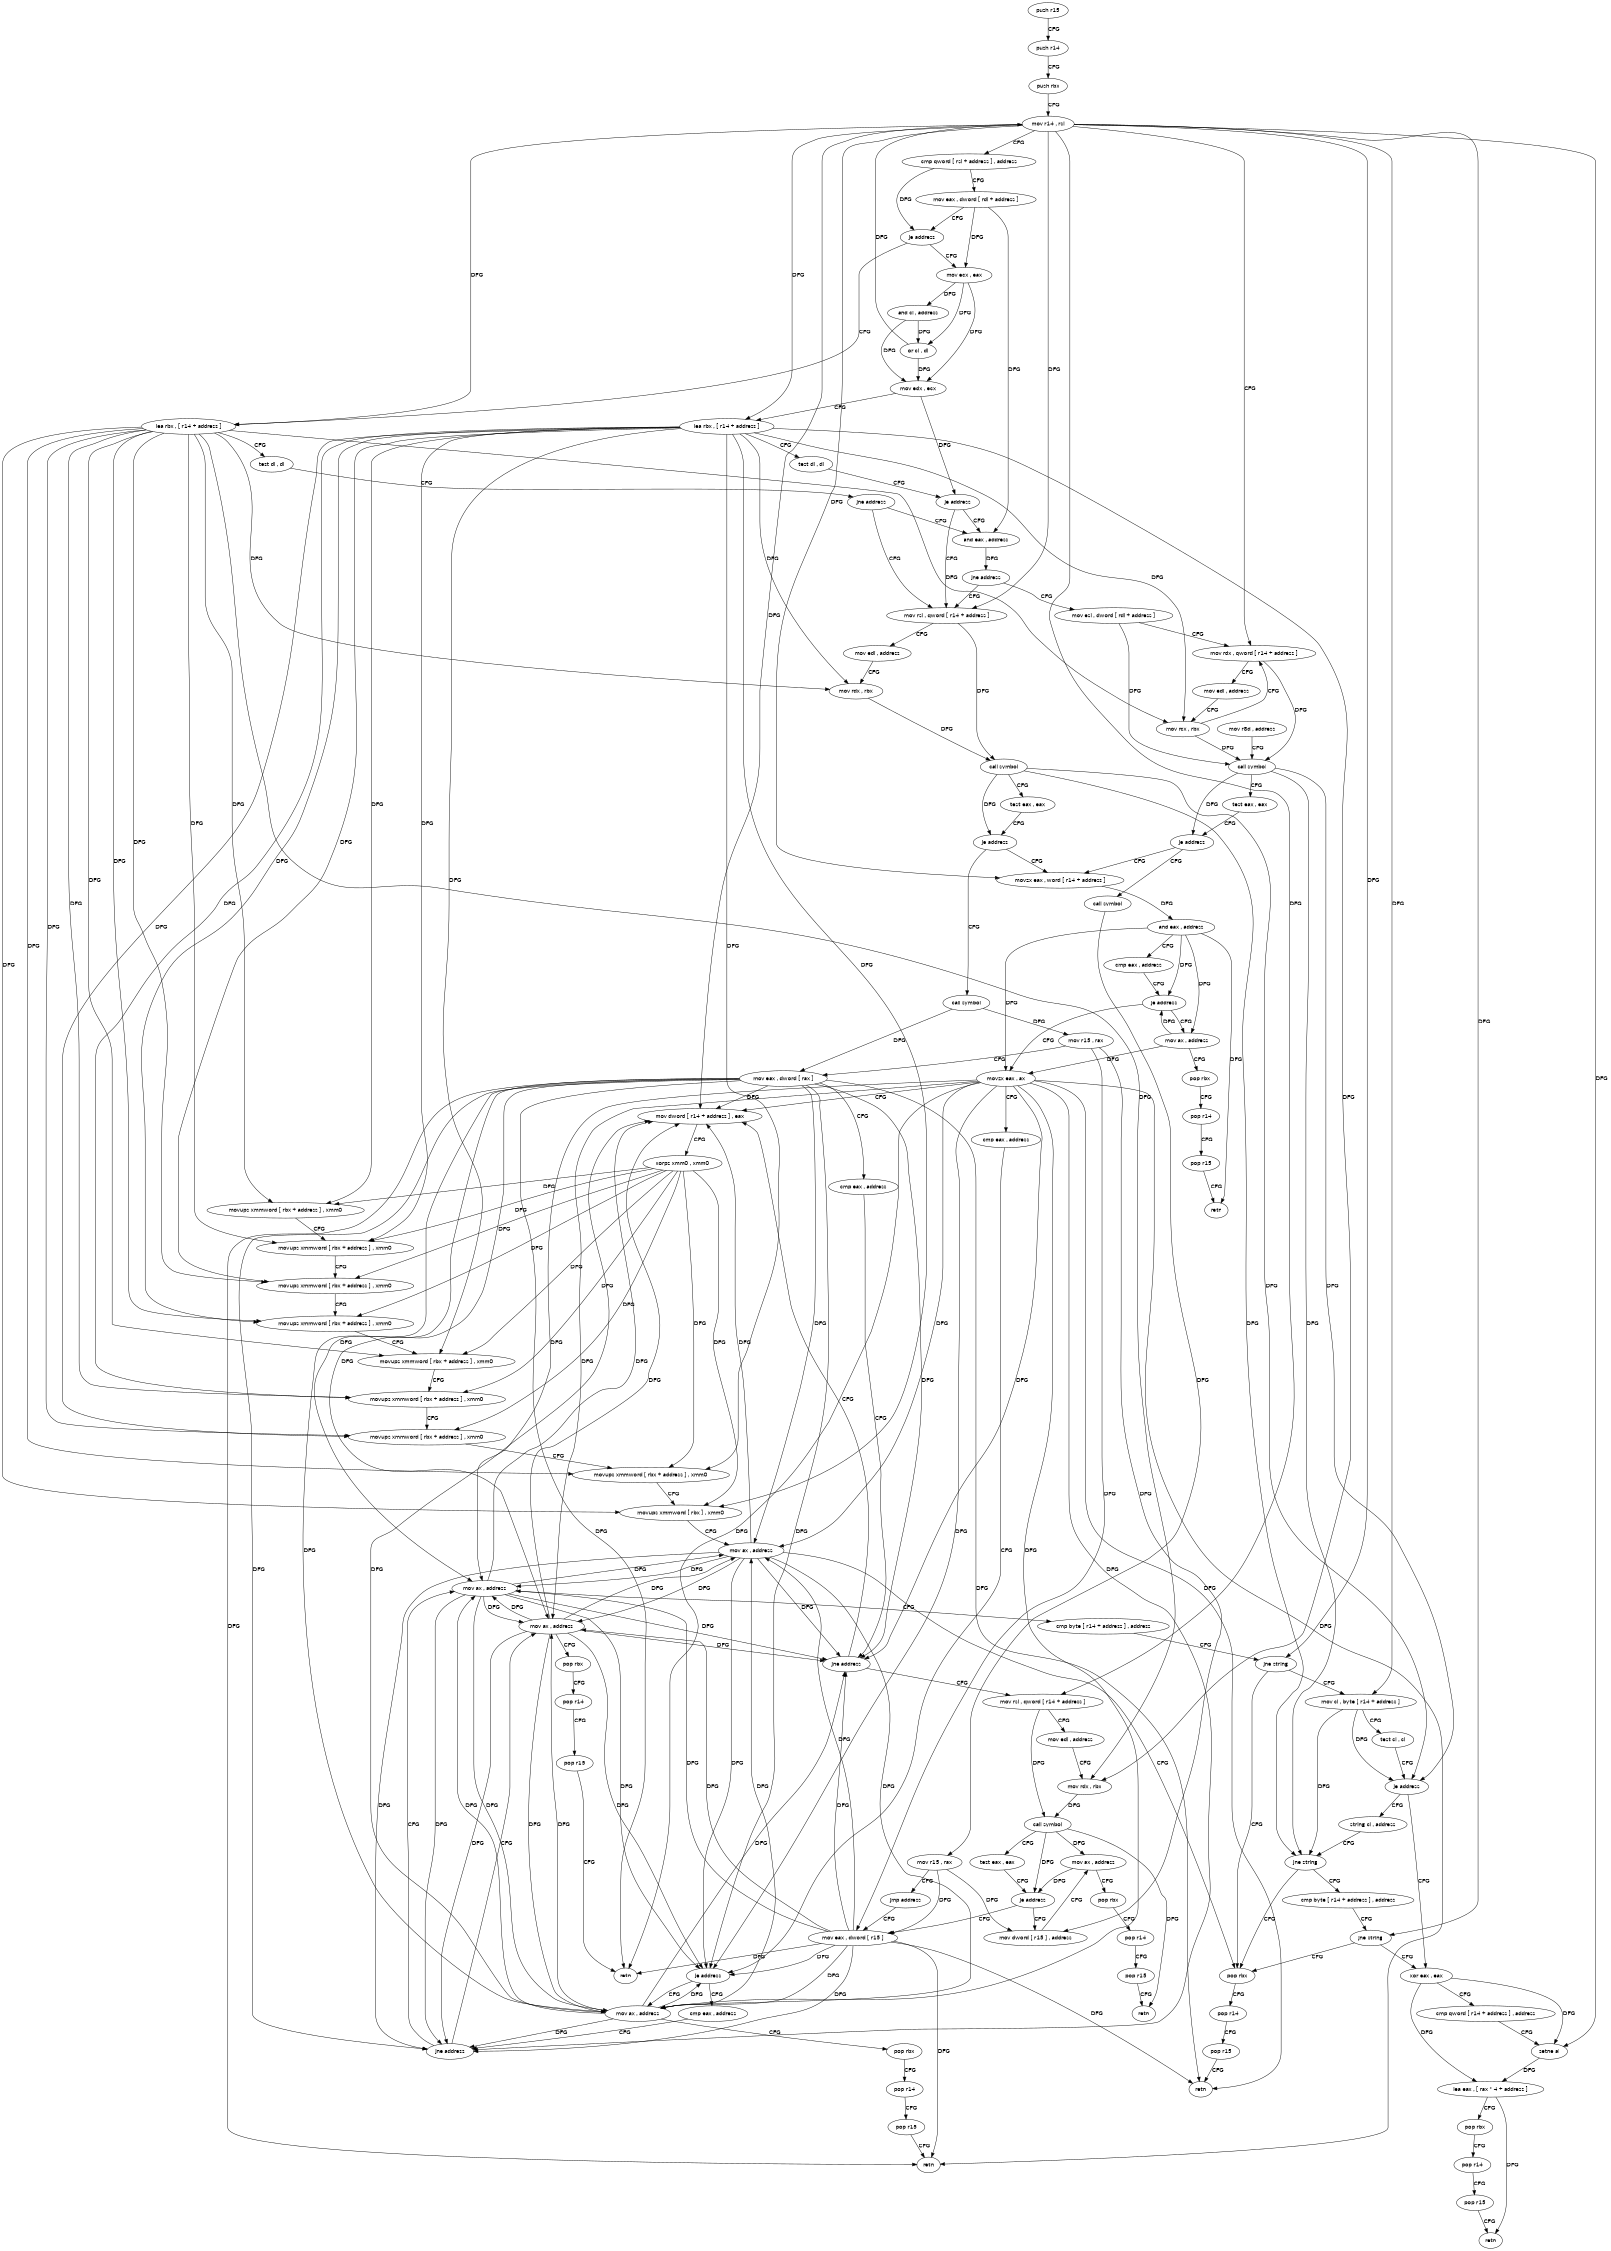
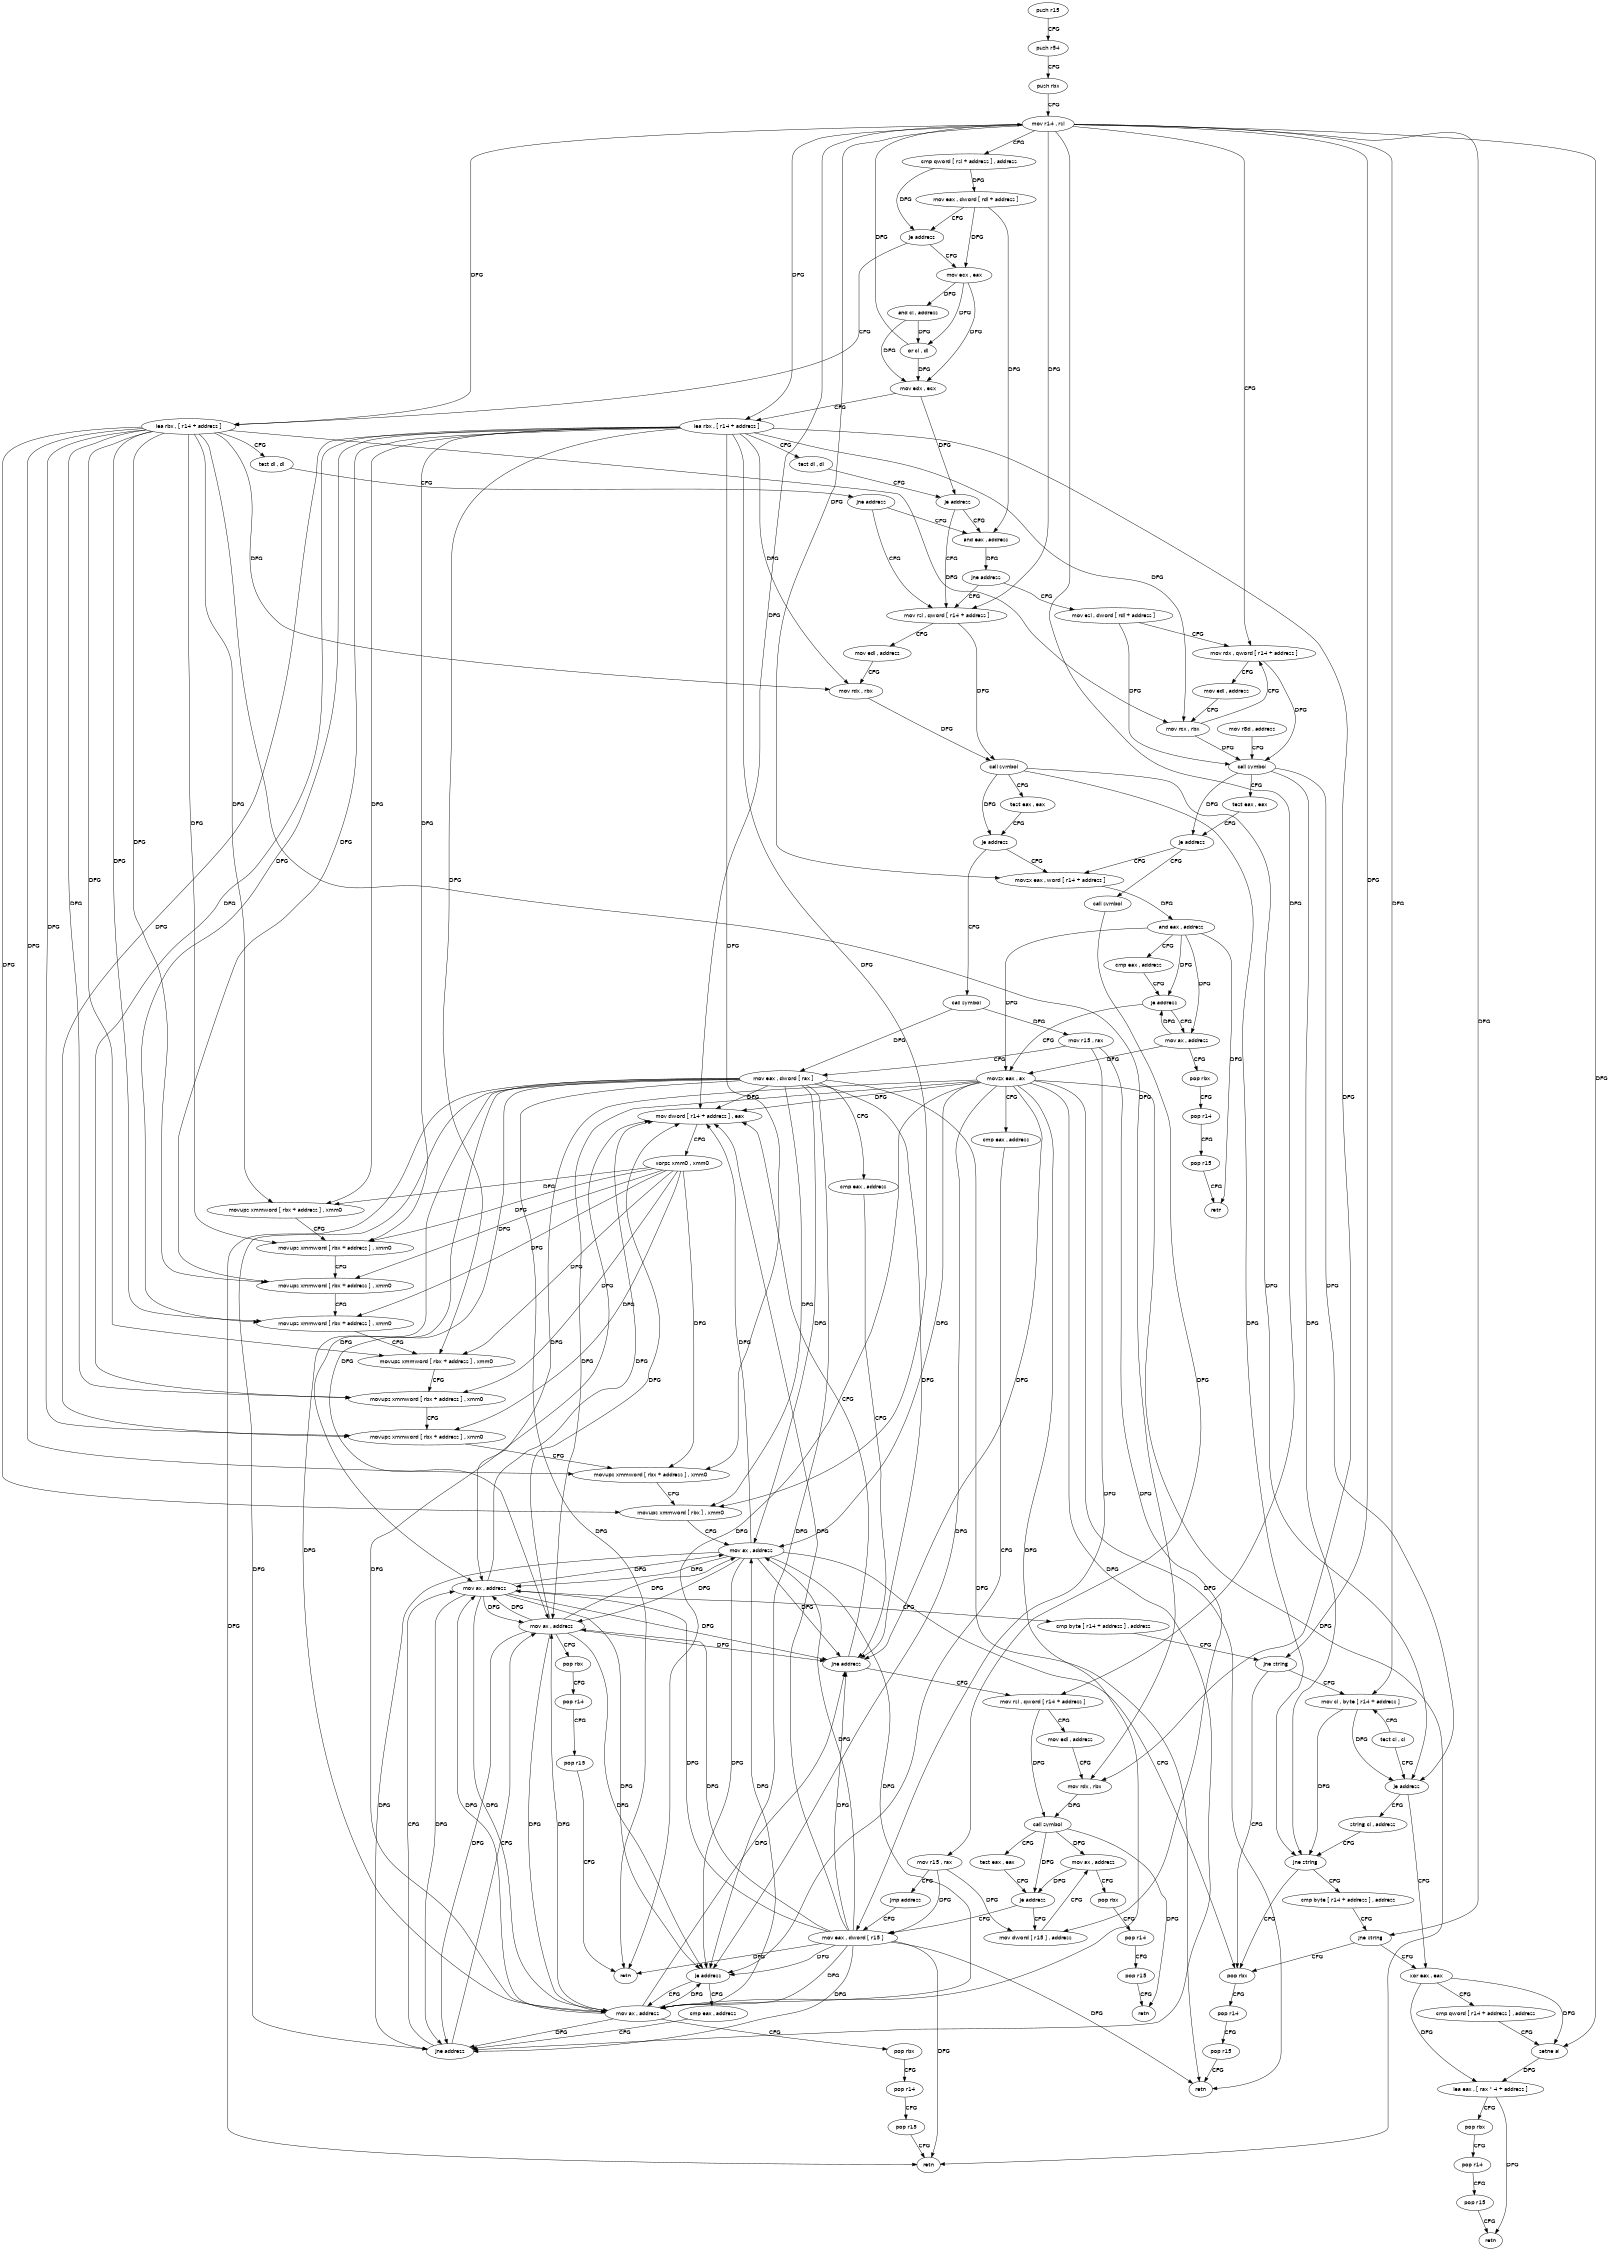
node "push r14": label "push r14" -> "push r54"
edge "cmp qword [ rsi + address ] , address" -> "mov eax , dword [ rdi + address ]": label "CFG" -> "DFG"
edge "movzx eax , ax" -> "mov dword [ r14 + address ] , eax": label "CFG" -> "DFG"
edge "xorps xmm0 , xmm0" -> "movups xmmword [ rbx ] , xmm0": now "mov eax , dword [ rax ]" -> "movups xmmword [ rbx ] , xmm0"
edge "mov eax , dword [ r15 ]" -> "mov dword [ r14 + address ] , eax": added, label "DFG"
edge "mov cl , byte [ r14 + address ]" -> "test cl , cl": reversed
